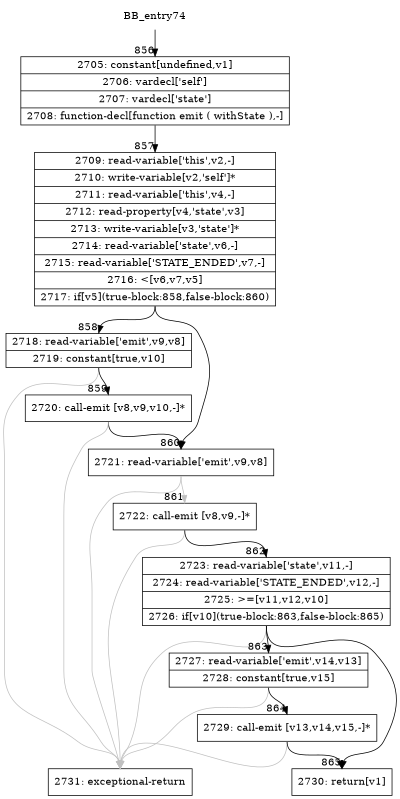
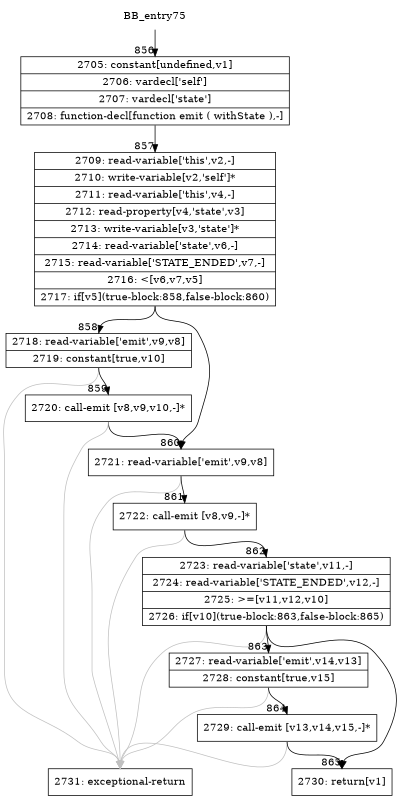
node "BB_entry74": label "BB_entry74" -> "BB_entry75"
edge "2721: read-variable['emit',v9,v8]" -> "2722: call-emit [v8,v9,-]*": color gray -> black
